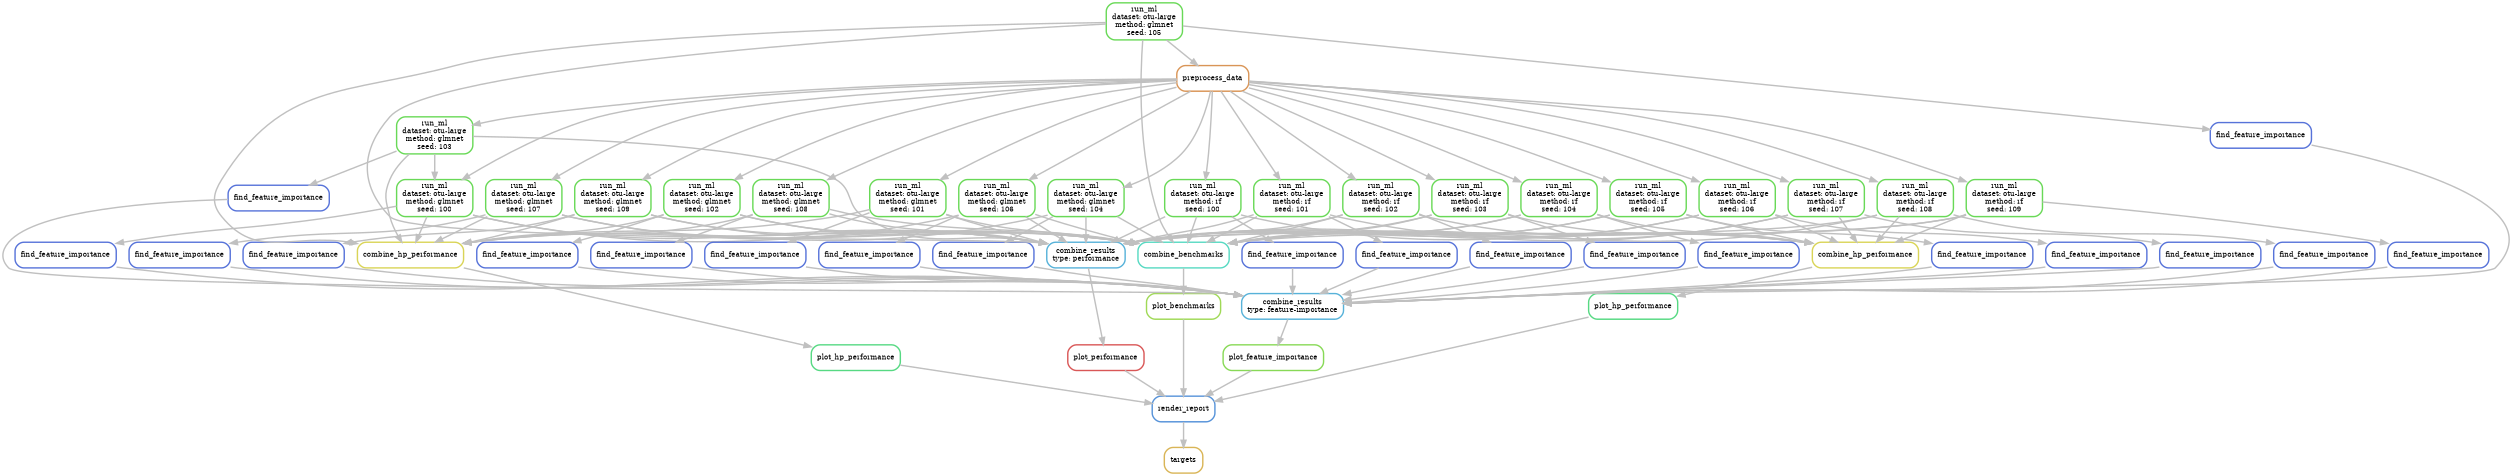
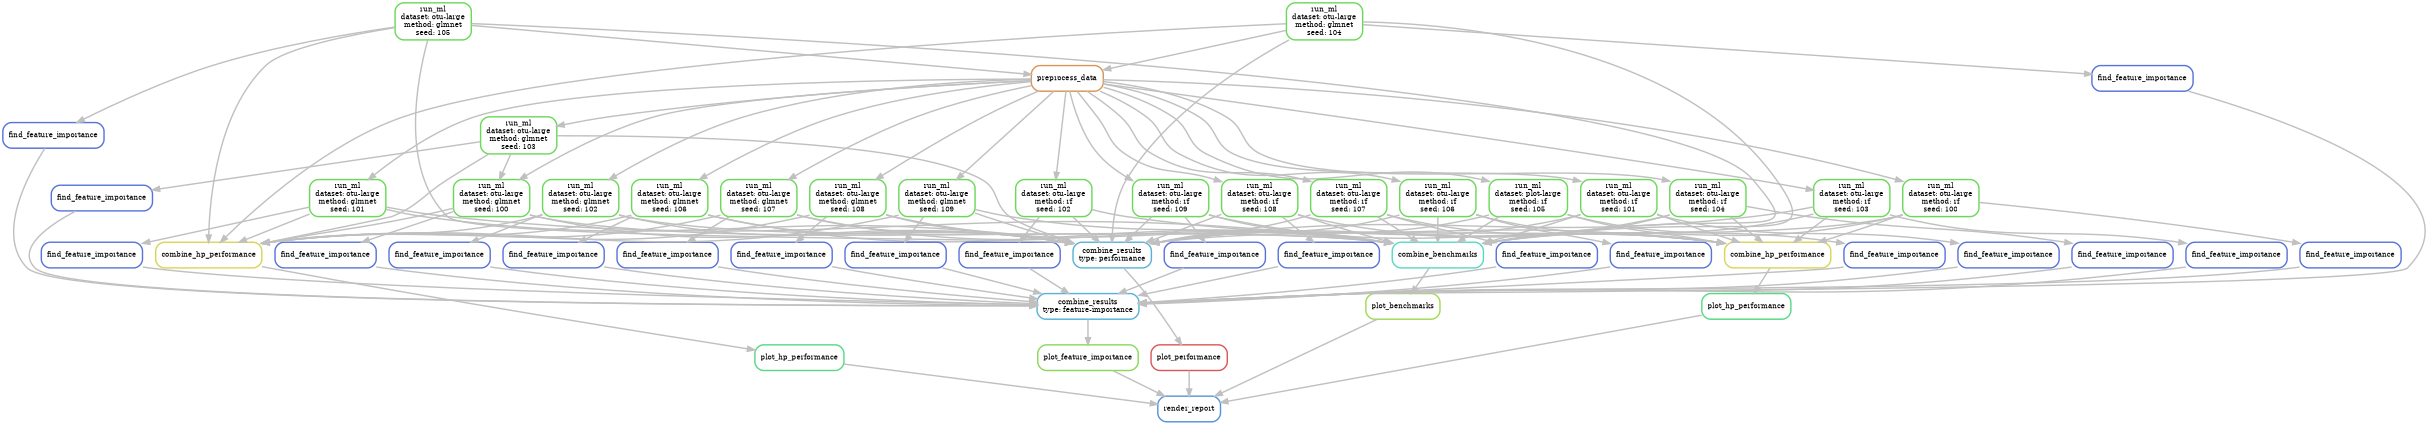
edge "preprocess_data" -> "run_ml dataset: otu-large method: glmnet seed: 104": reversed
node "run_ml dataset: otu-large method: rf seed: 105": label "run_ml dataset: otu-large method: rf seed: 105" -> "run_ml dataset: plot-large method: rf seed: 105"
edge "run_ml dataset: otu-large method: rf seed: 102" -> "combine_benchmarks": removed
node "targets": removed
